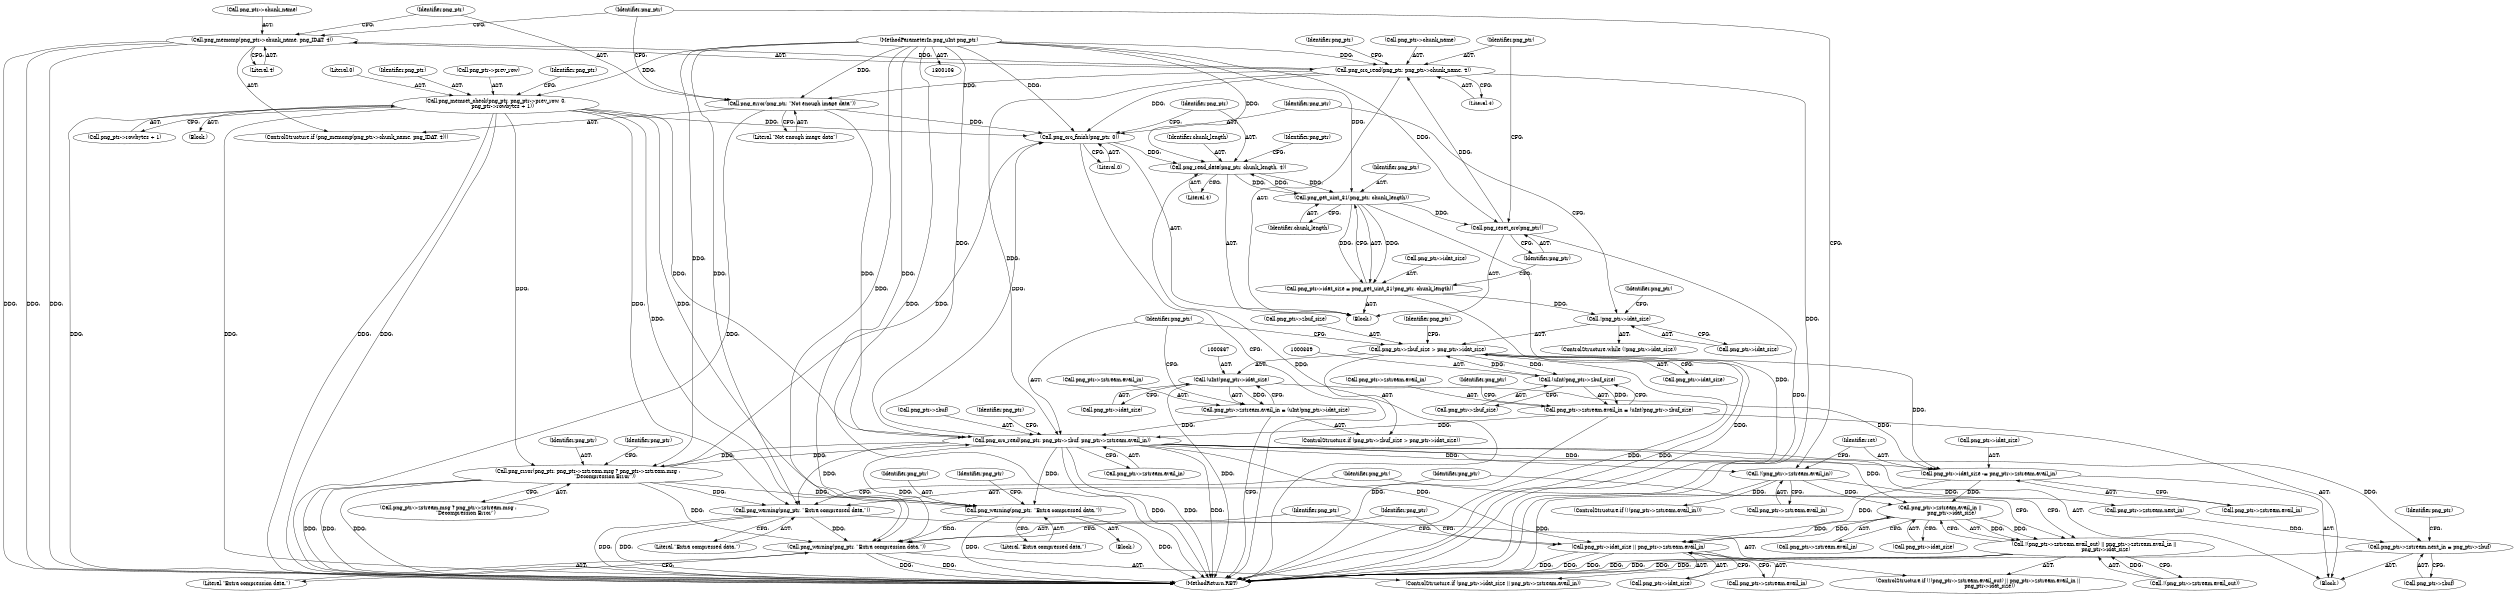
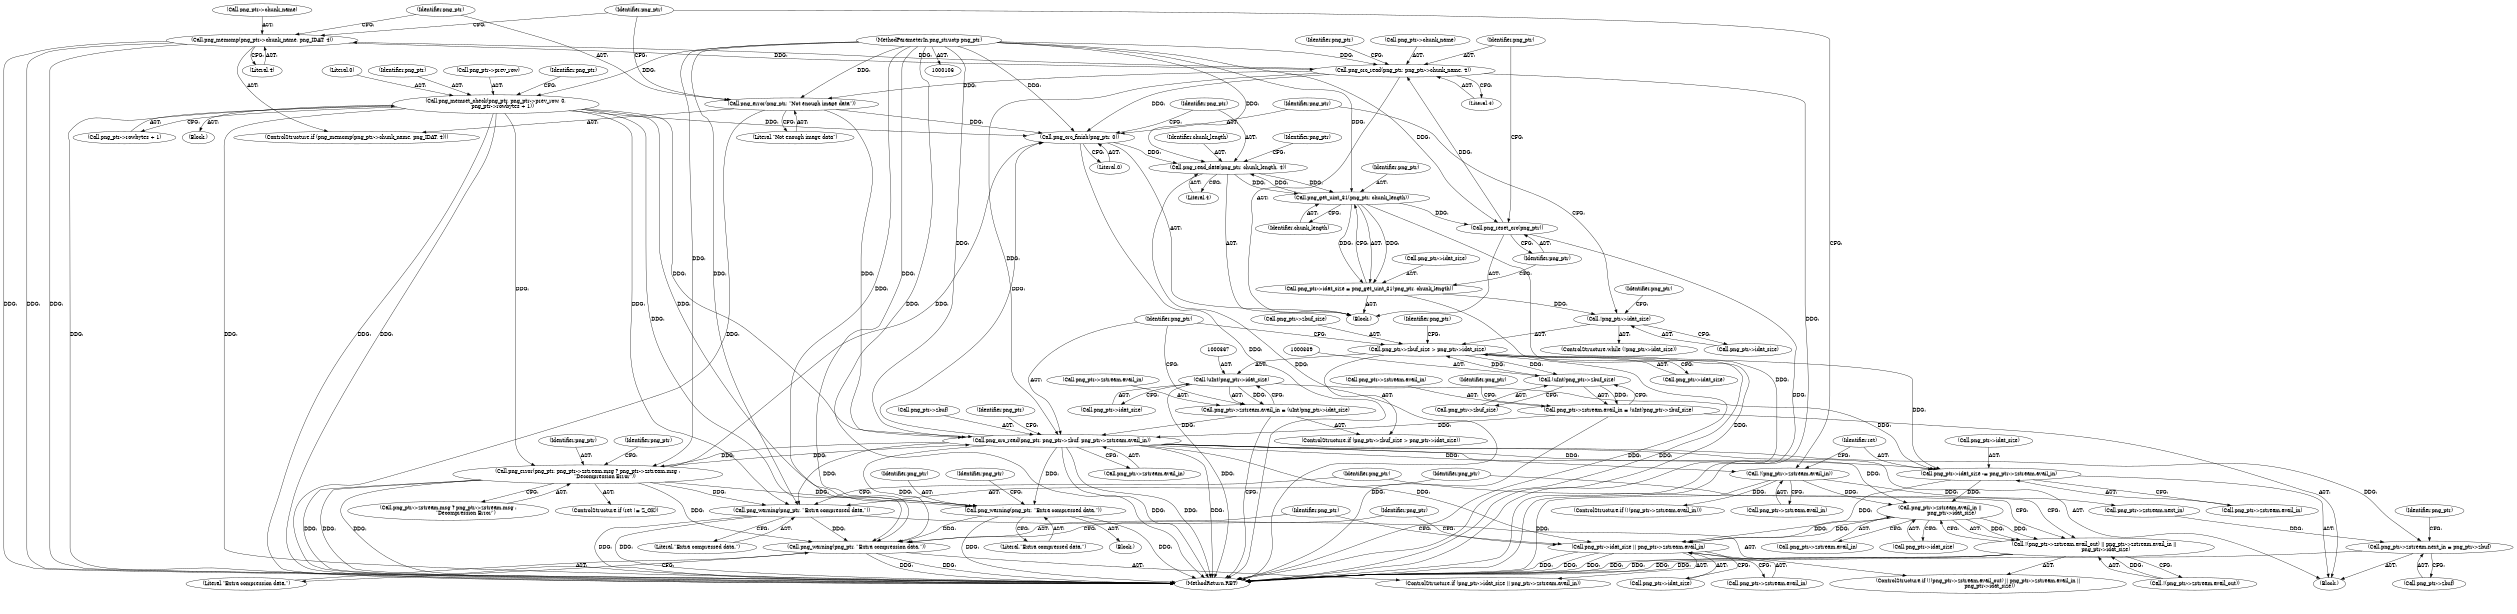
node "(MethodParameterIn,png_uInt png_ptr)": label "(MethodParameterIn,png_uInt png_ptr)" -> "(MethodParameterIn,png_structp png_ptr)"
edge "(Call,png_memcmp(png_ptr->chunk_name, png_IDAT, 4))" -> "(Call,png_crc_read(png_ptr, png_ptr->chunk_name, 4))": label "AST: " -> "DDG: "
node "1800106": label "1800106" -> "1000106"
edge "(Call,png_crc_finish(png_ptr, 0))" -> "(MethodReturn,RET)": label "CFG: " -> "DDG: "
node "(ControlStructure,if (ret != Z_OK))": added
